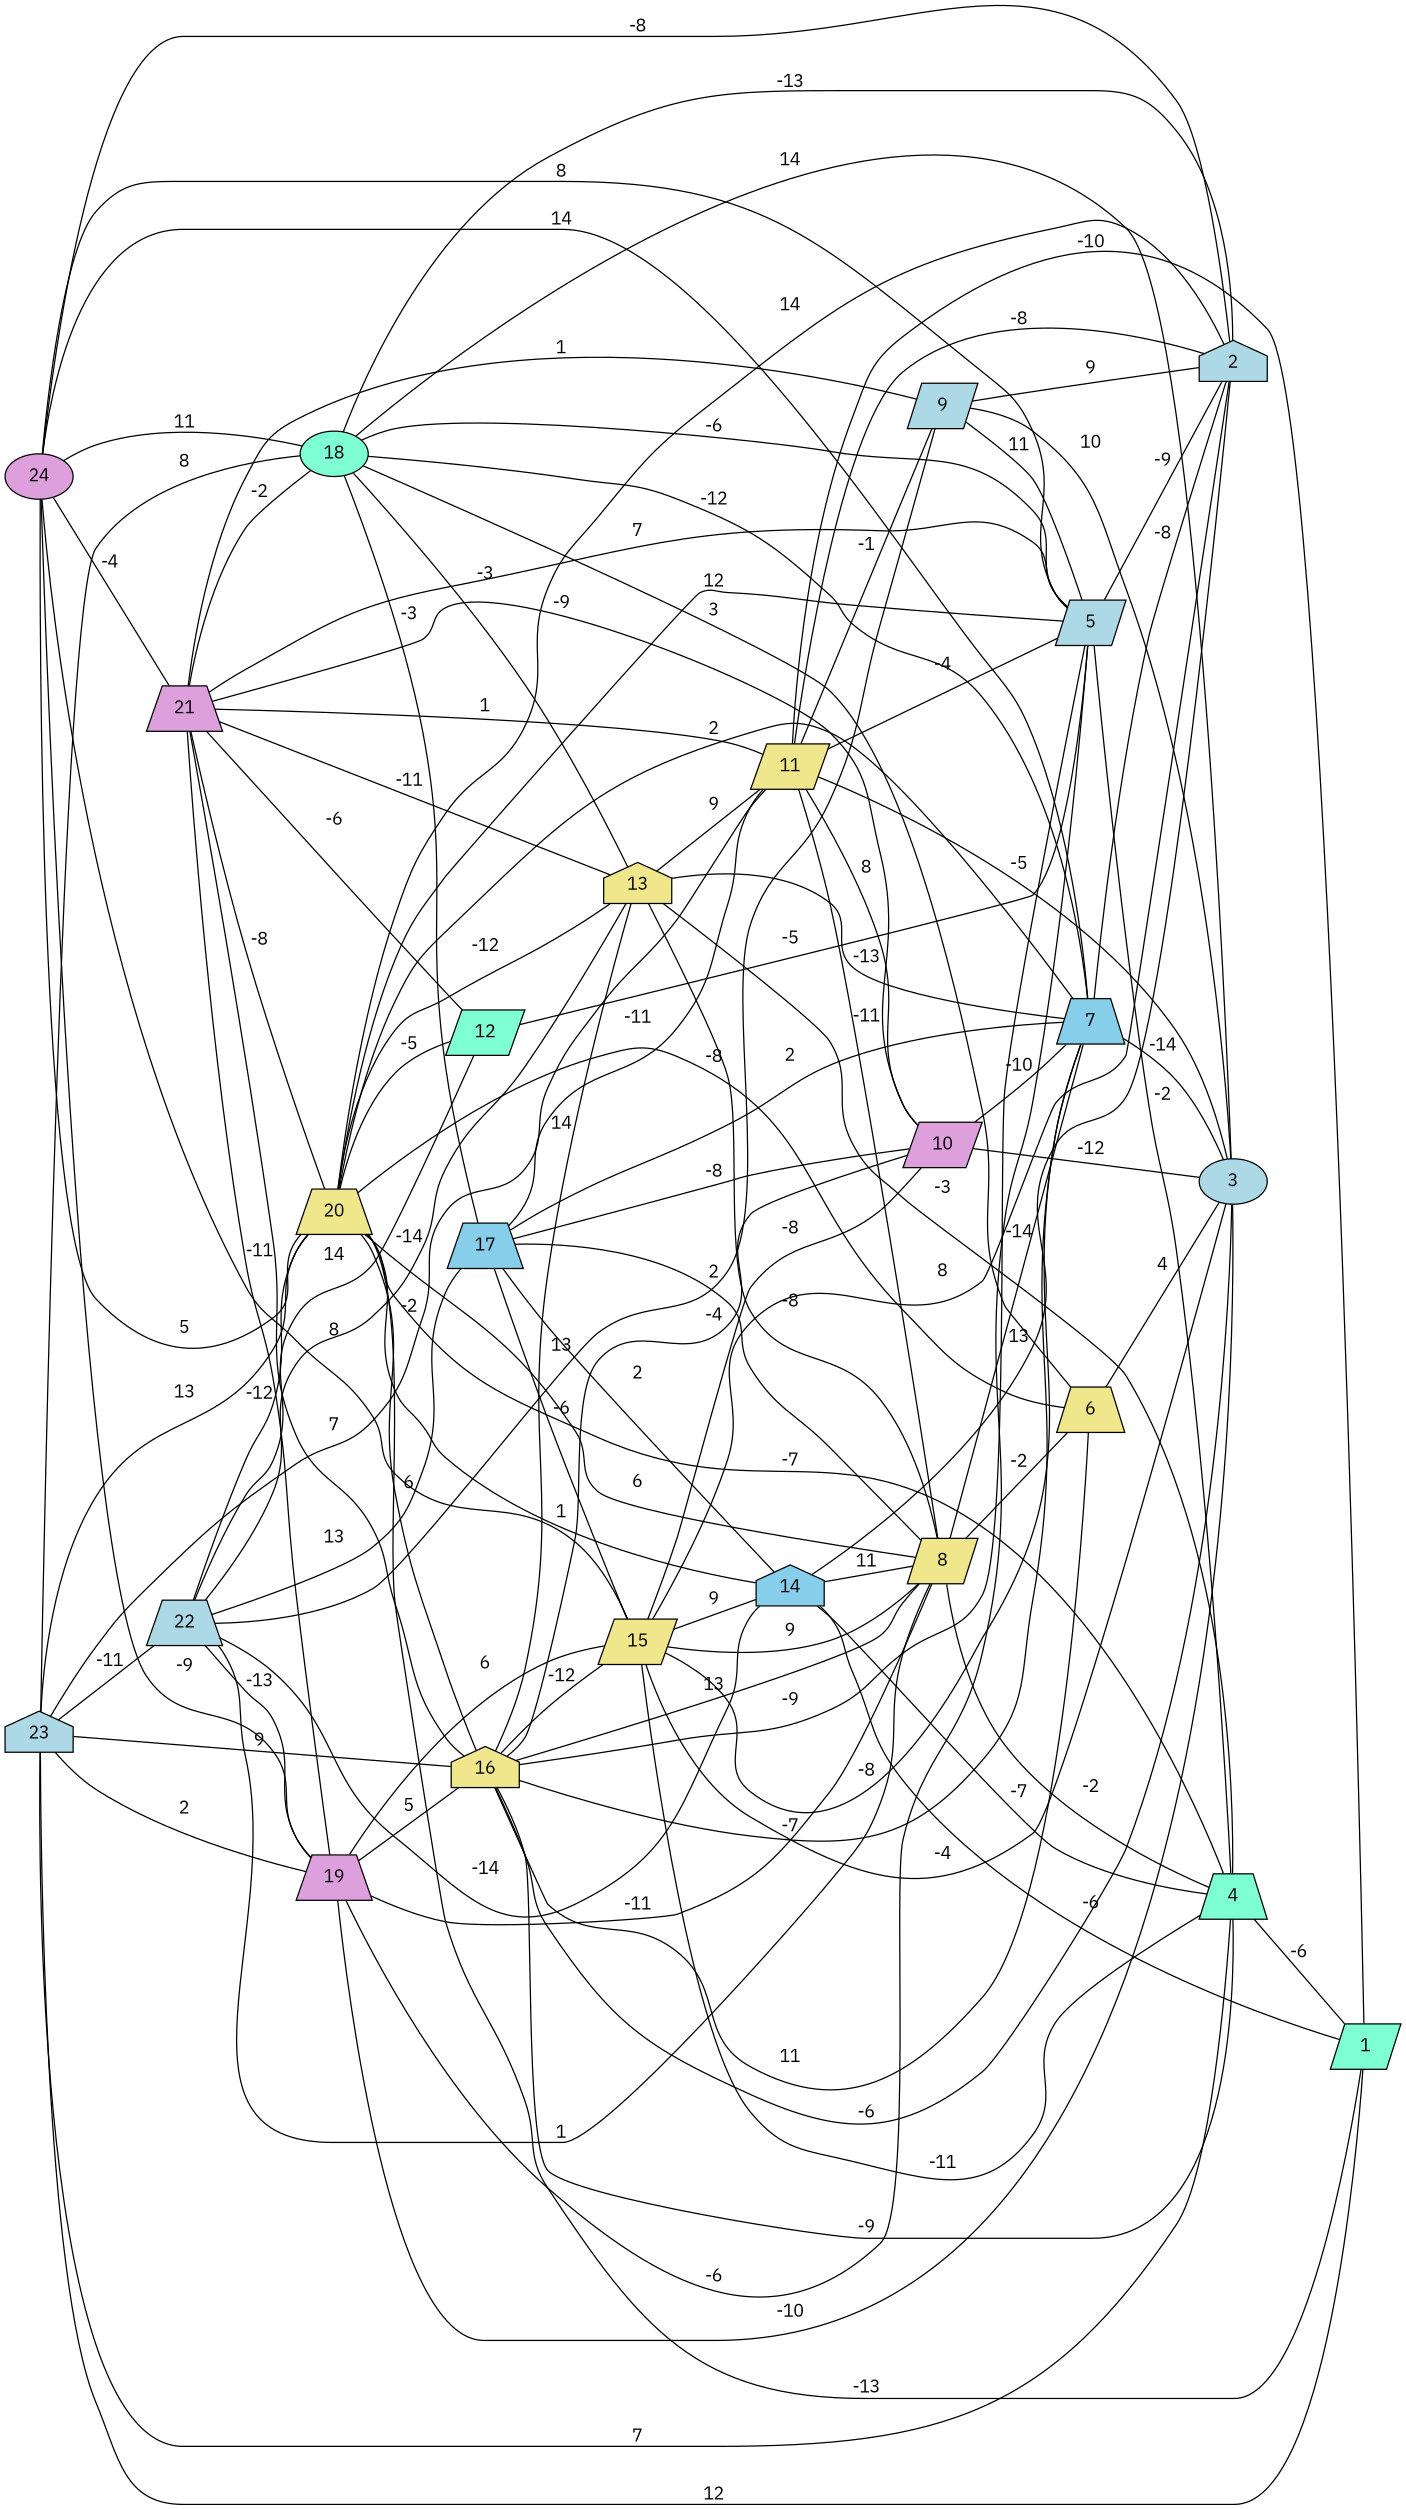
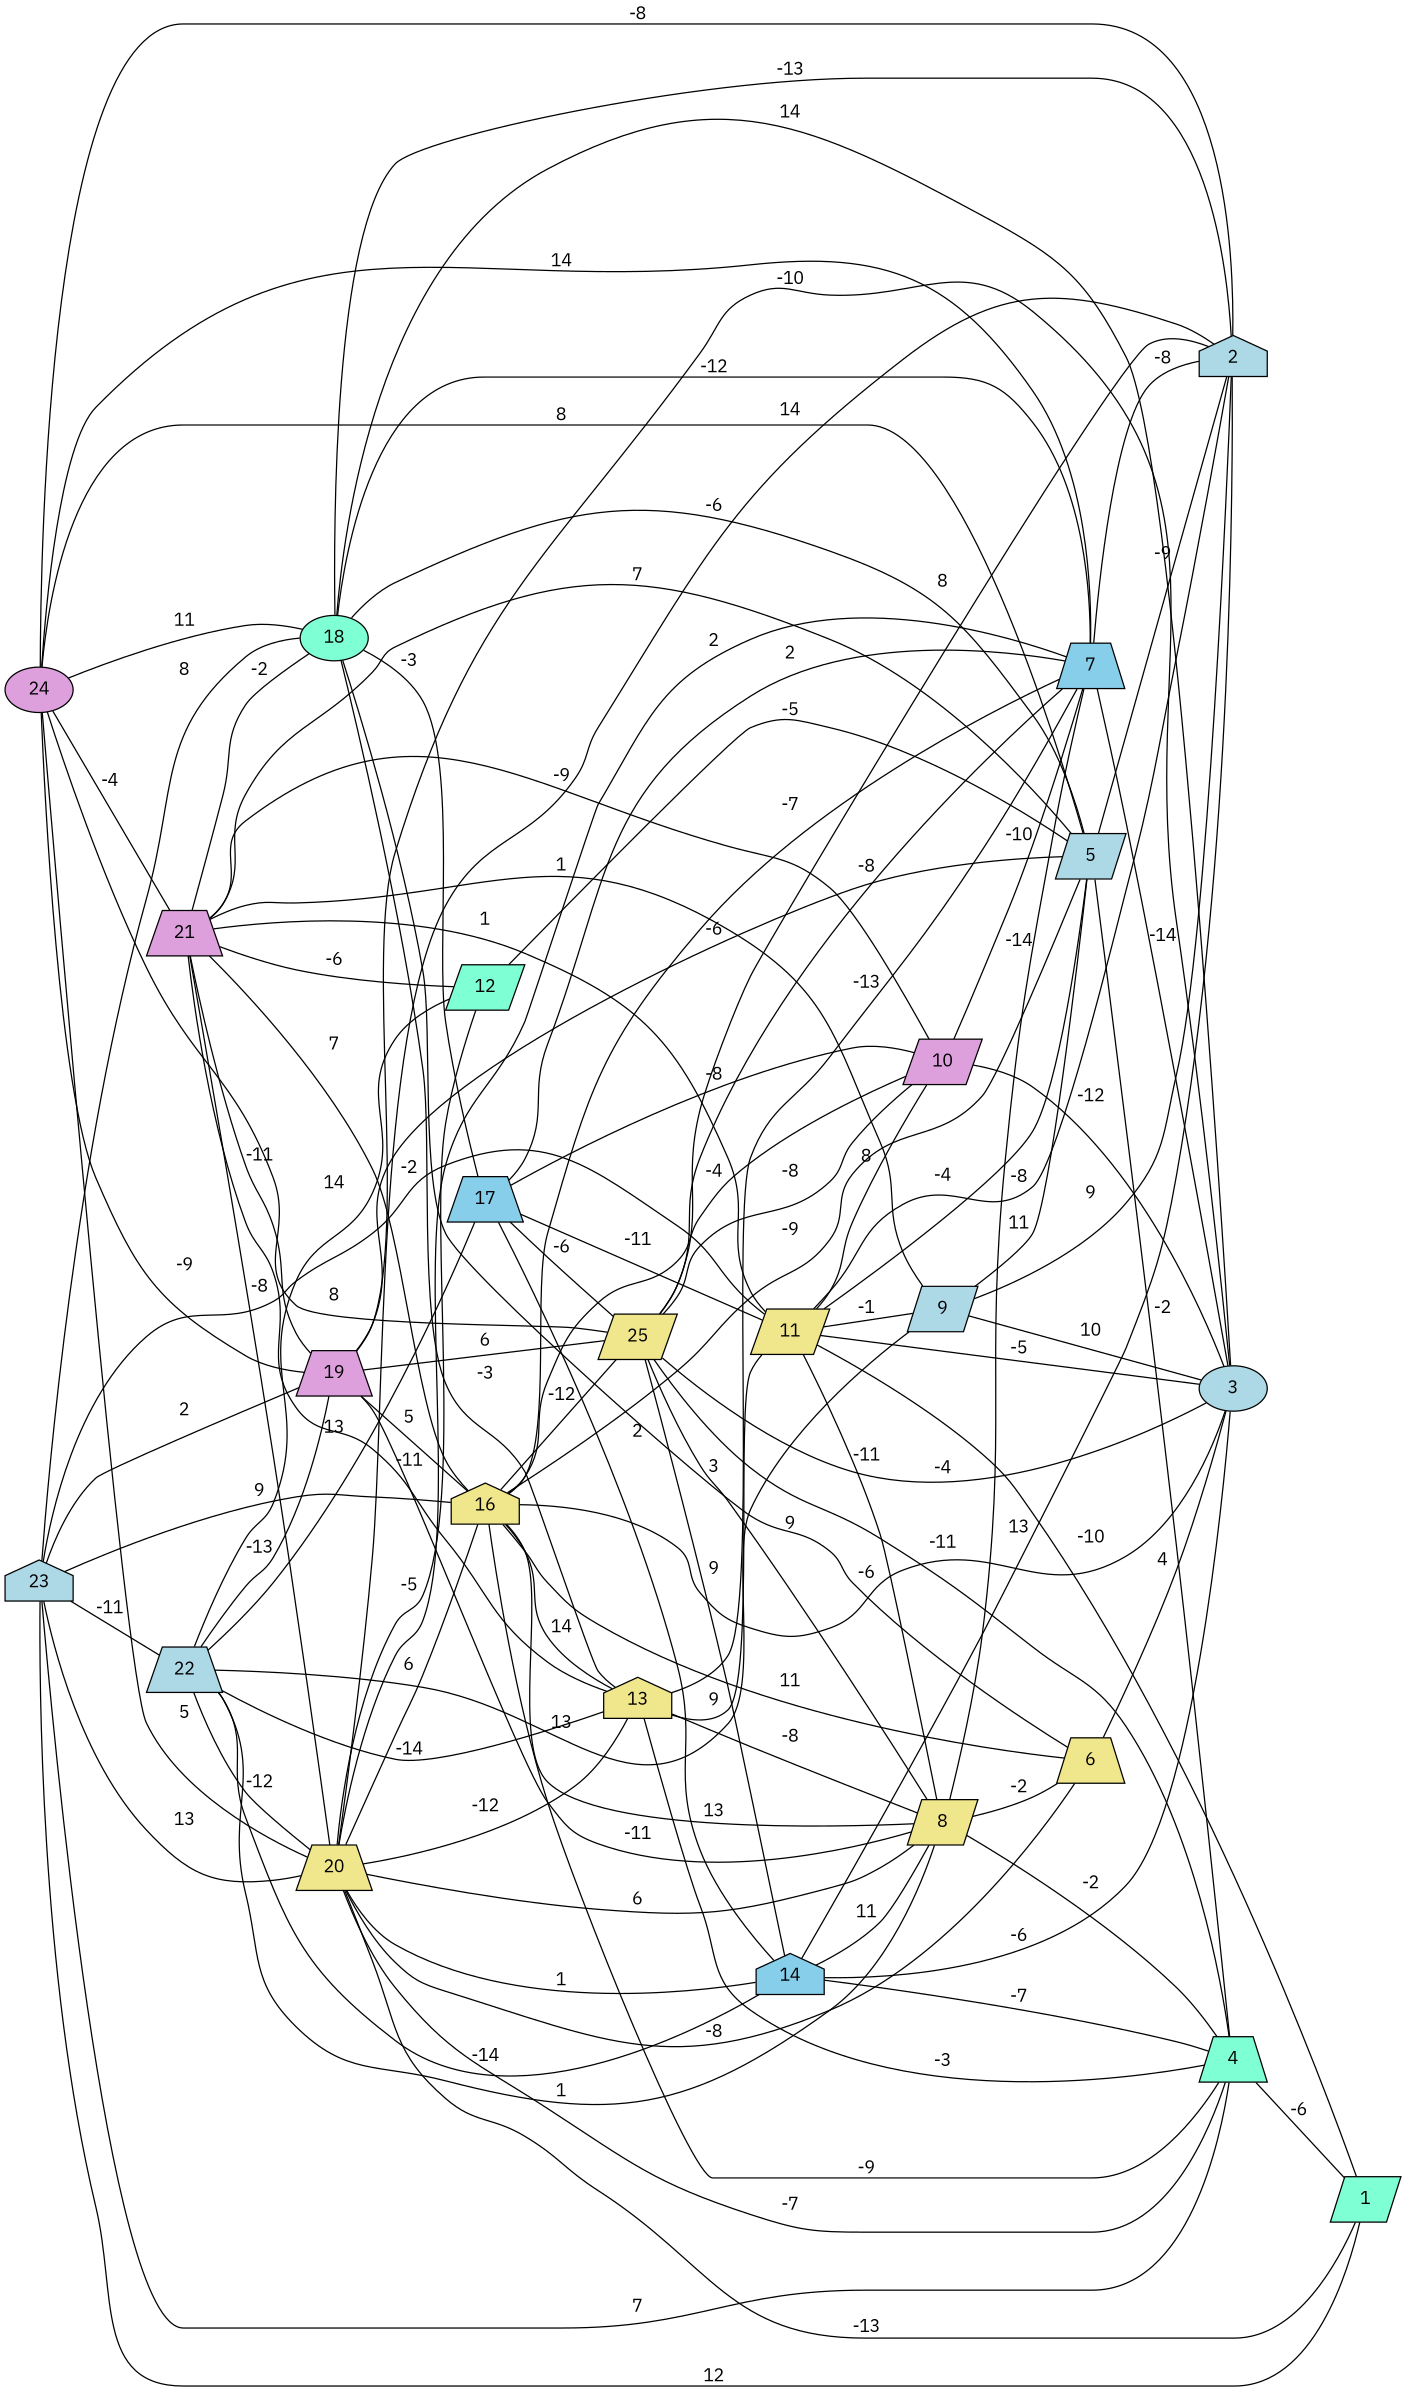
edge "5" -- "20": removed, label "12"
edge "17" -- "8": removed, label "2"
node "15": label "15" -> "25"
edge "14" -- "1": now "14" -- "3"
